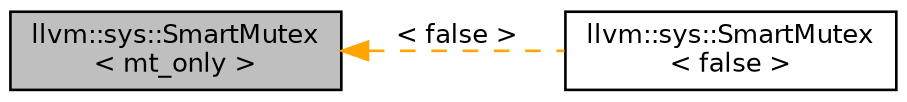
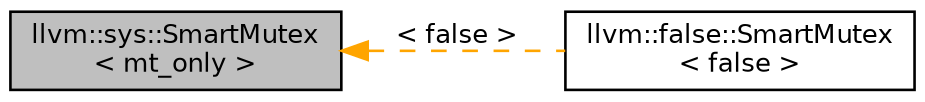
node "llvm::sys::SmartMutex < false >": label "llvm::sys::SmartMutex < false >" -> "llvm::false::SmartMutex < false >"
